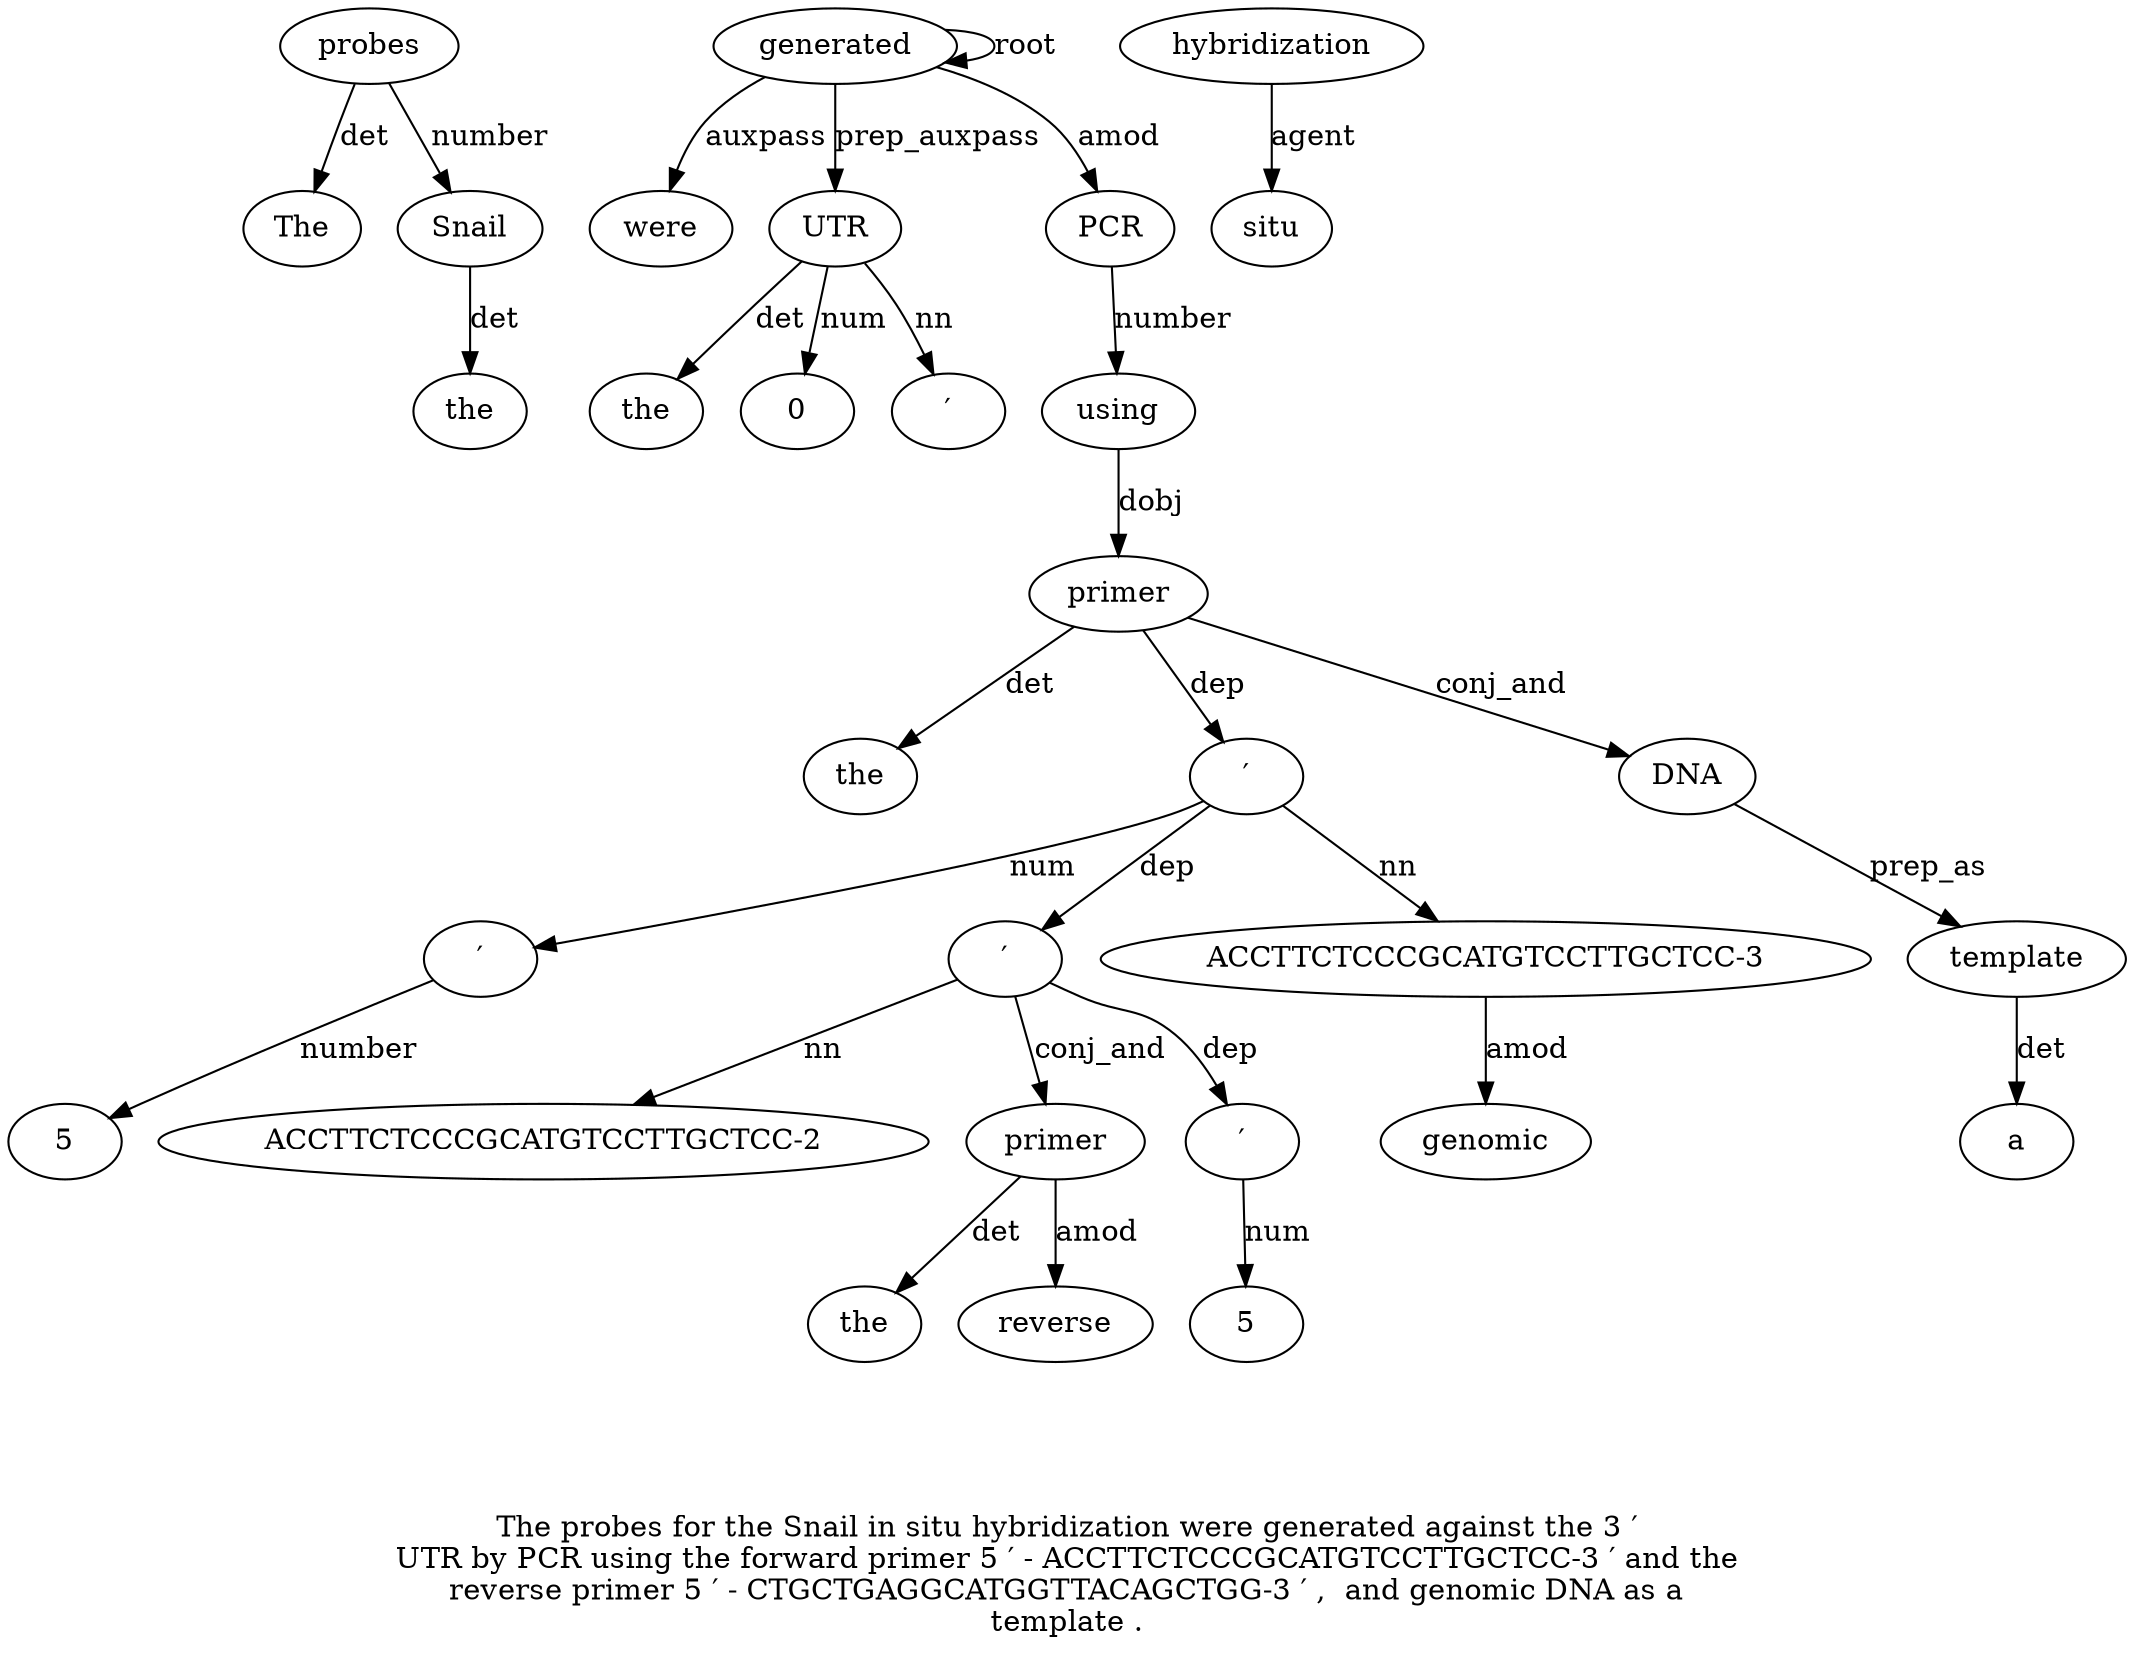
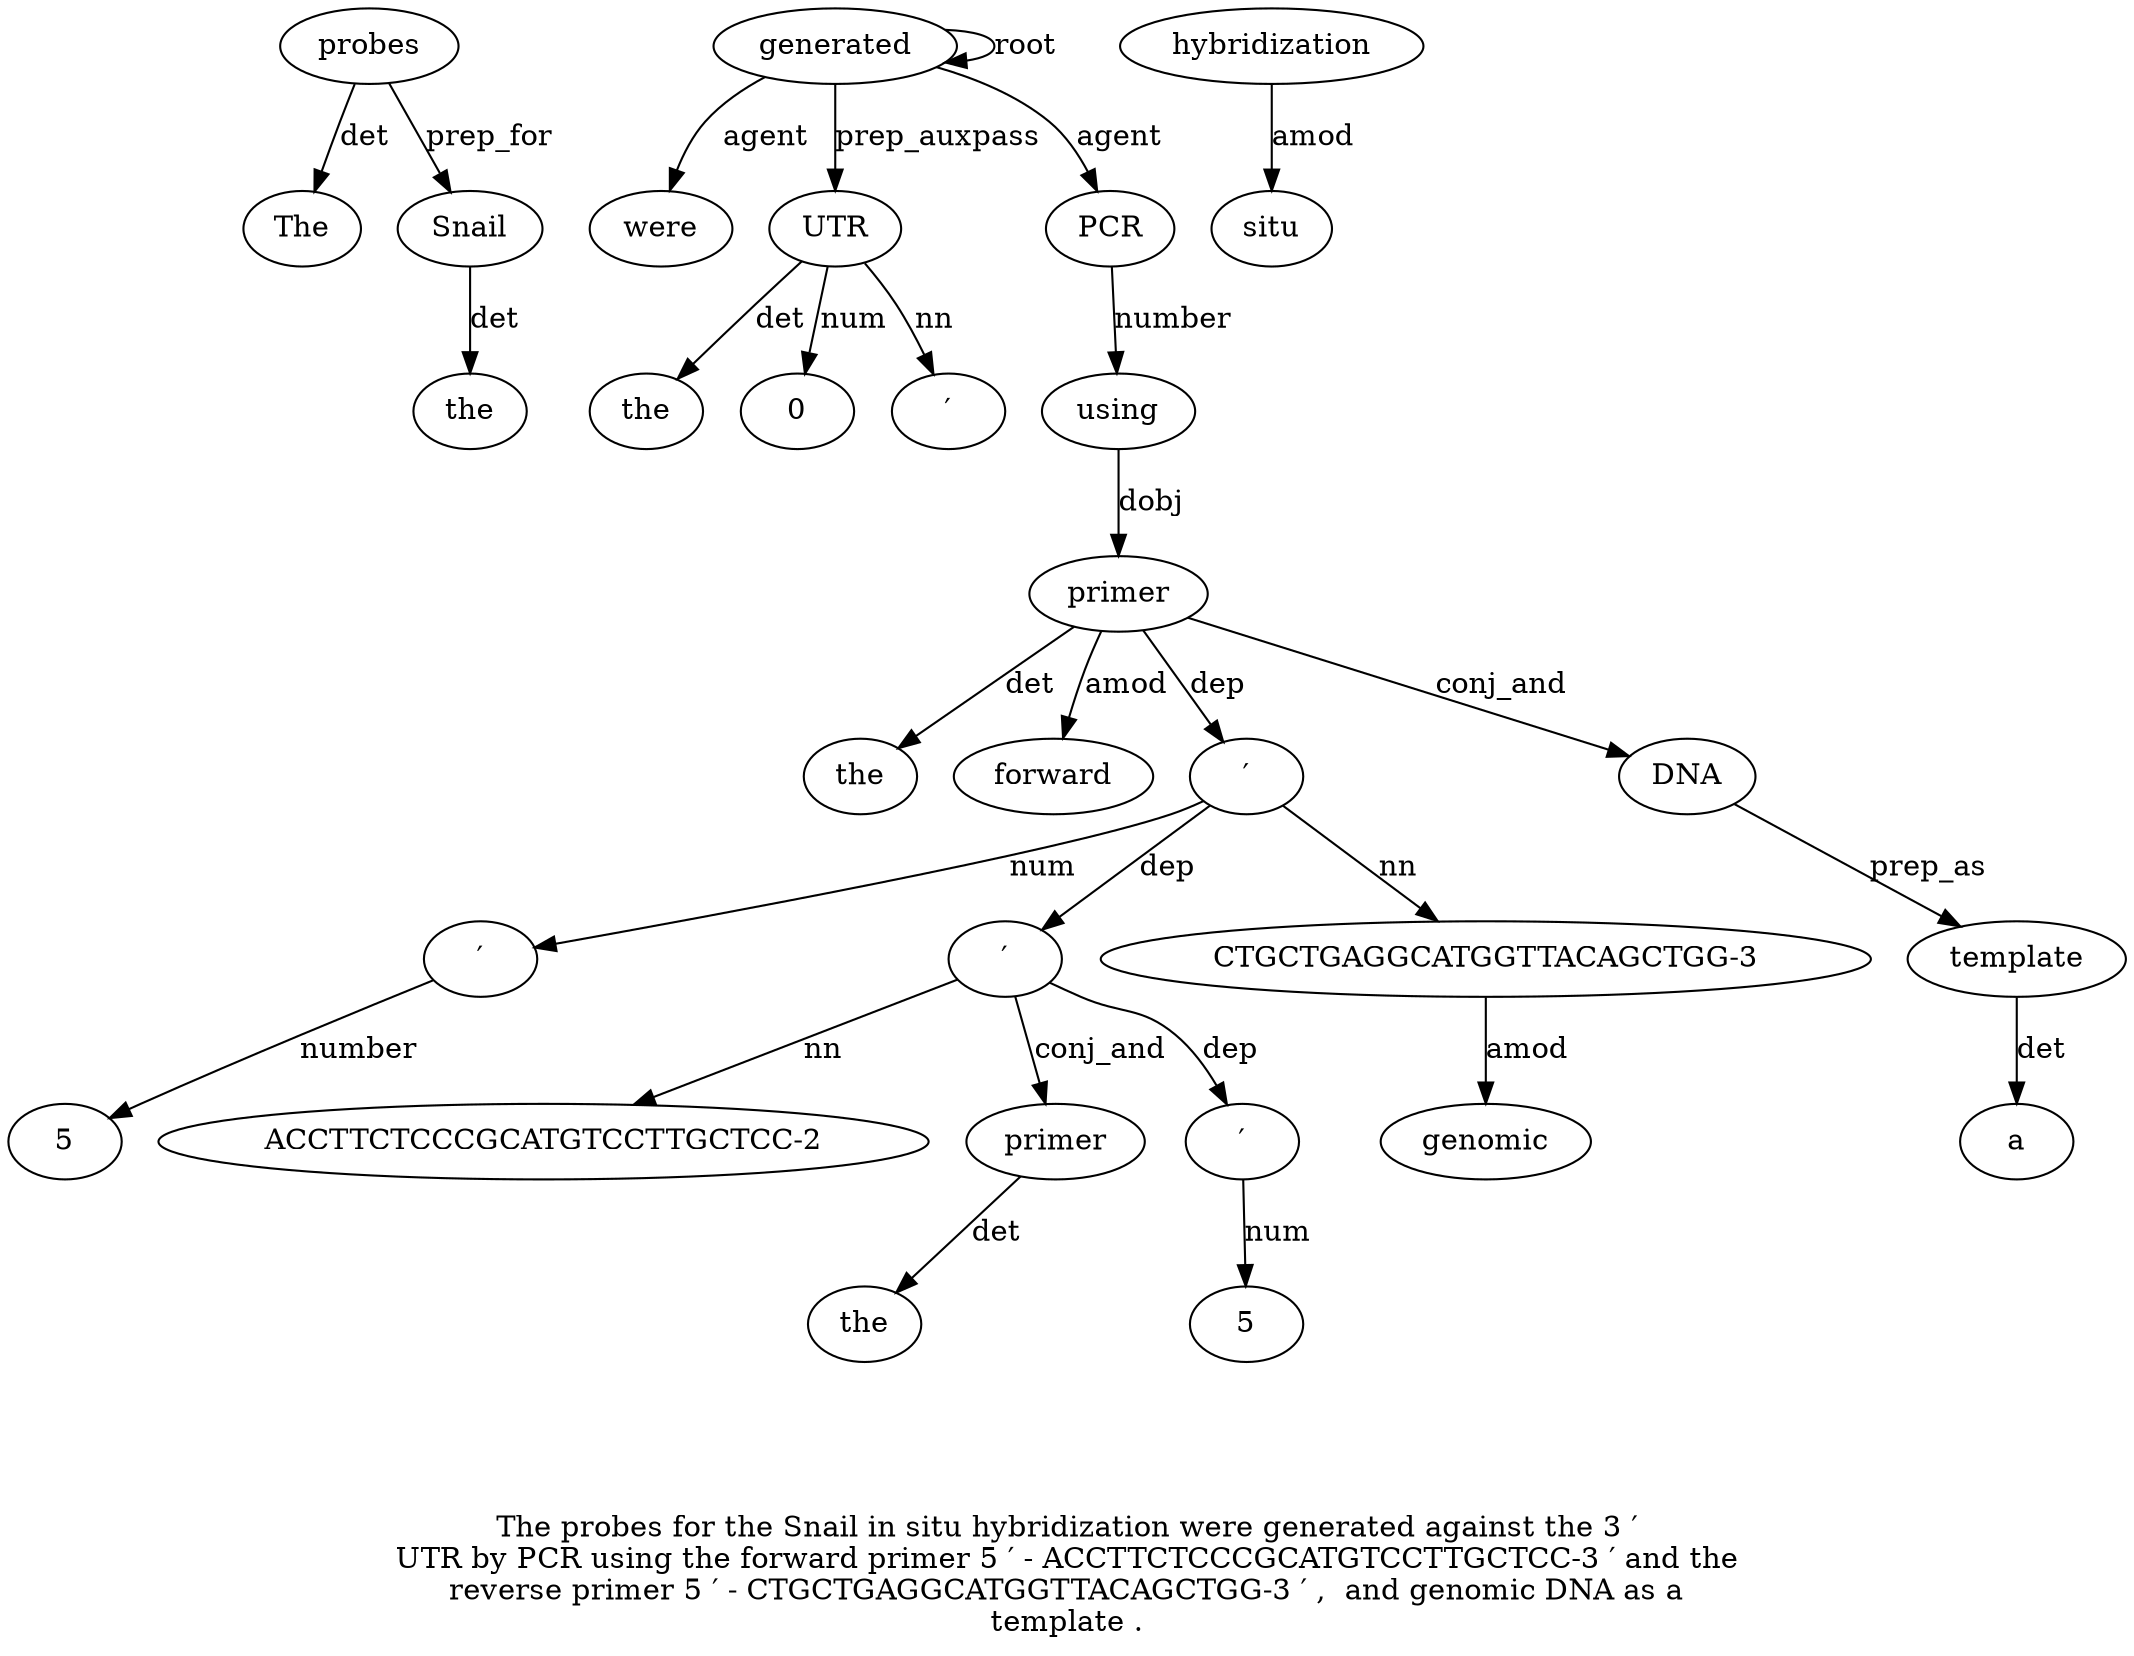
edge "probes" -> "Snail": label "number" -> "prep_for"
edge "generated" -> "were": label "auxpass" -> "agent"
edge "generated" -> "PCR": label "amod" -> "agent"
edge "hybridization" -> "situ": label "agent" -> "amod"
node "forward": added
node "ACCTTCTCCCGCATGTCCTTGCTCC-3": label "ACCTTCTCCCGCATGTCCTTGCTCC-3" -> "CTGCTGAGGCATGGTTACAGCTGG-3"
node "reverse": removed
